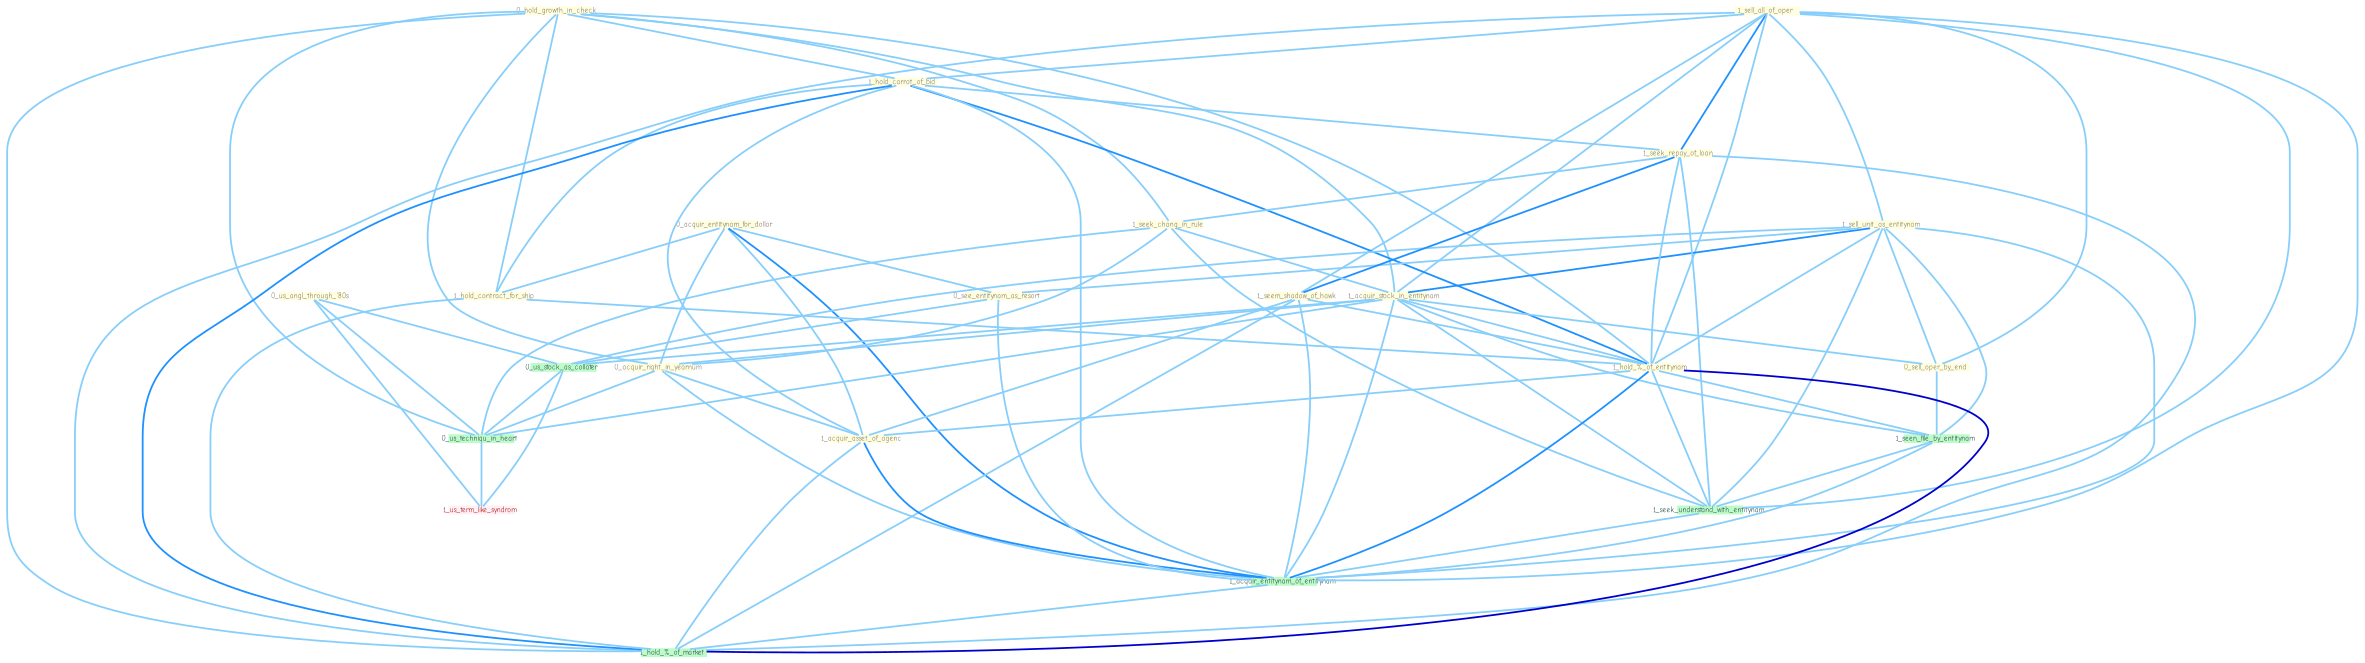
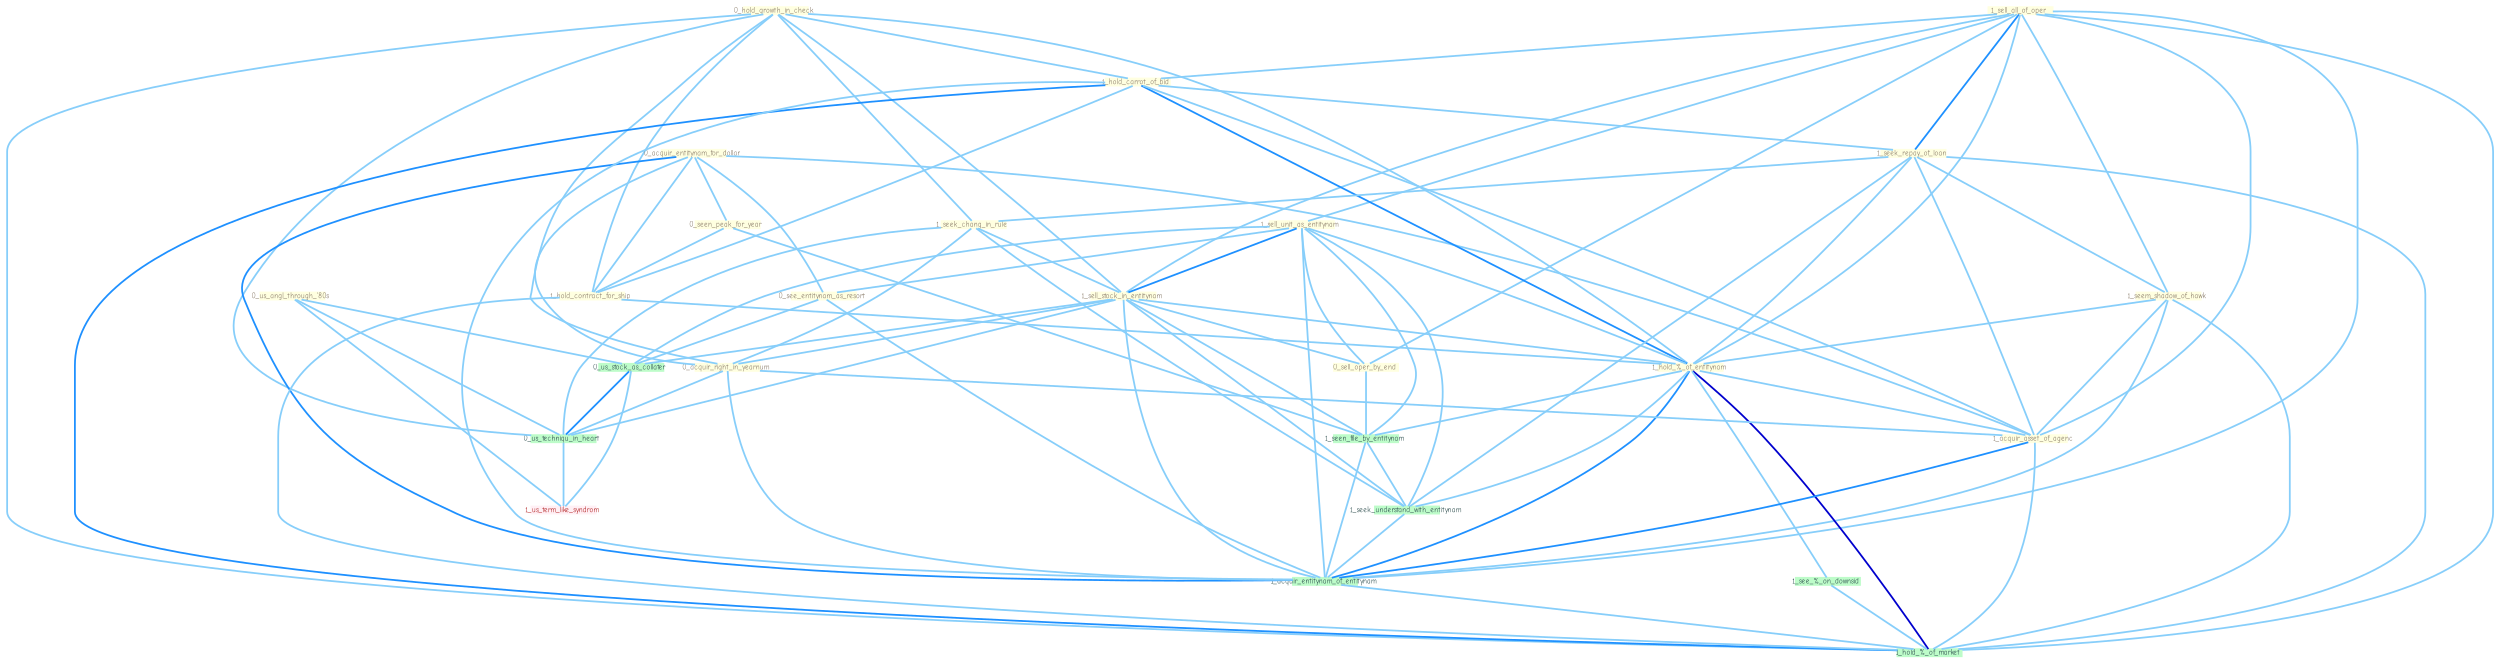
edge "1_seek_repay_of_loan" -- "1_seem_shadow_of_hawk": color #1e90ff -> #87cefa
node "0_seen_peak_for_year": added
edge "1_sell_all_of_oper" -- "1_seek_understand_with_entitynam": now "1_sell_all_of_oper" -- "1_acquir_asset_of_agenc"
edge "1_seek_repay_of_loan" -- "1_acquir_asset_of_agenc": added
node "1_acquir_stock_in_entitynam": label "1_acquir_stock_in_entitynam" -> "1_sell_stock_in_entitynam"
edge "0_us_stock_as_collater" -- "0_us_techniqu_in_heart": color #87cefa -> #1e90ff
node "1_see_%_on_downsid": added
